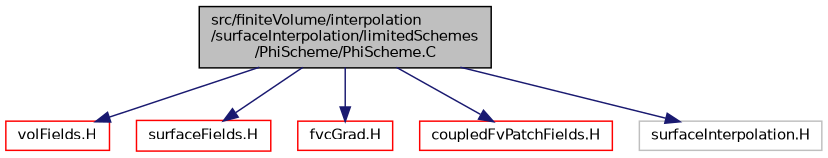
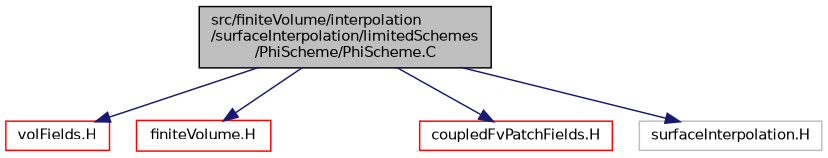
node "surfaceFields.H": label "surfaceFields.H" -> "finiteVolume.H"
node "fvcGrad.H": removed
